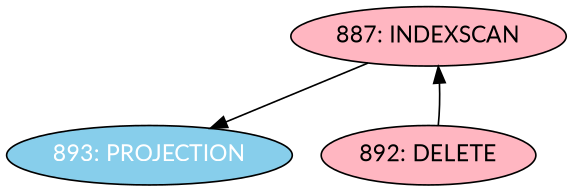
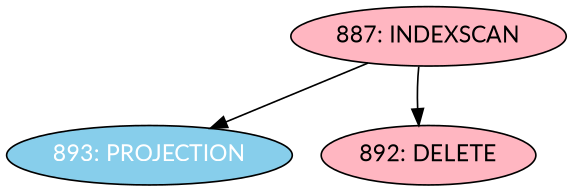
edge "892: DELETE" -> "887: INDEXSCAN": reversed
